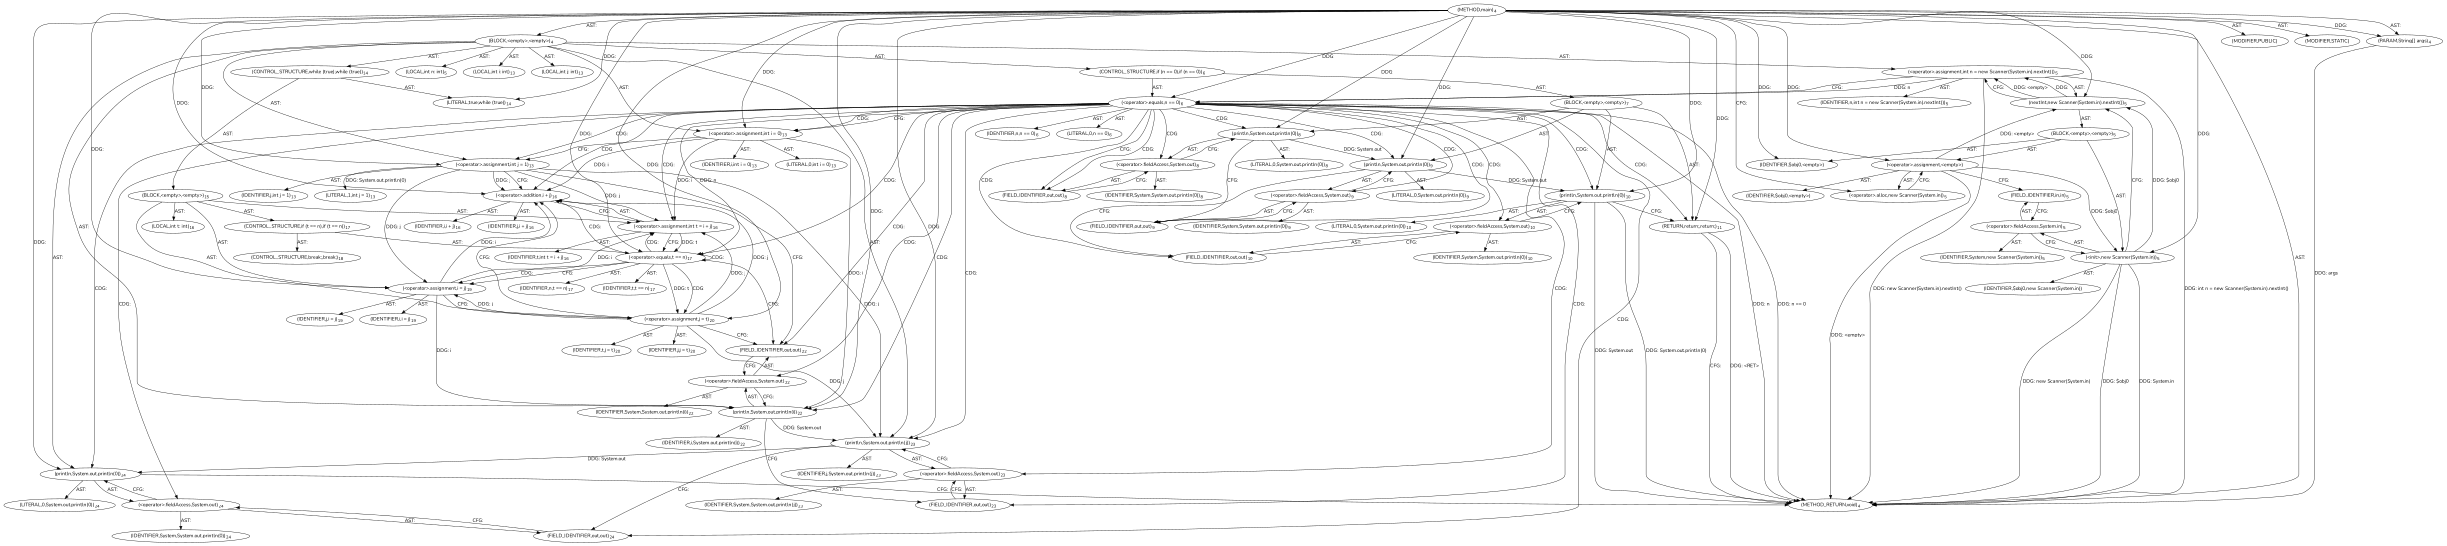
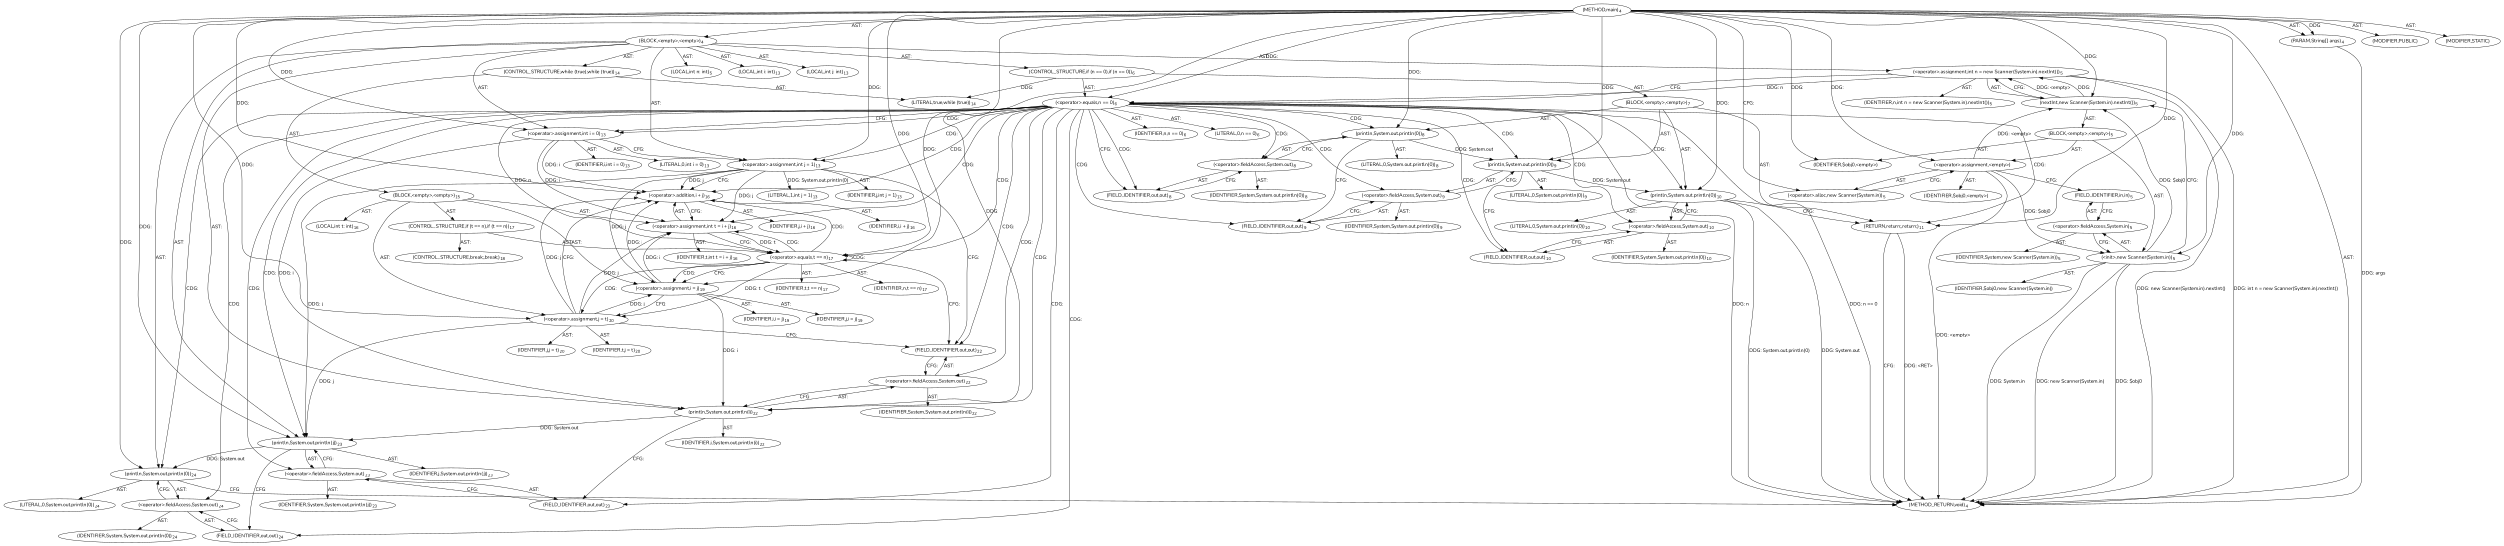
edge "(METHOD,main)" -> "(LITERAL,true,while (true))": now "(CONTROL_STRUCTURE,if (n == 0),if (n == 0))" -> "(LITERAL,true,while (true))"
